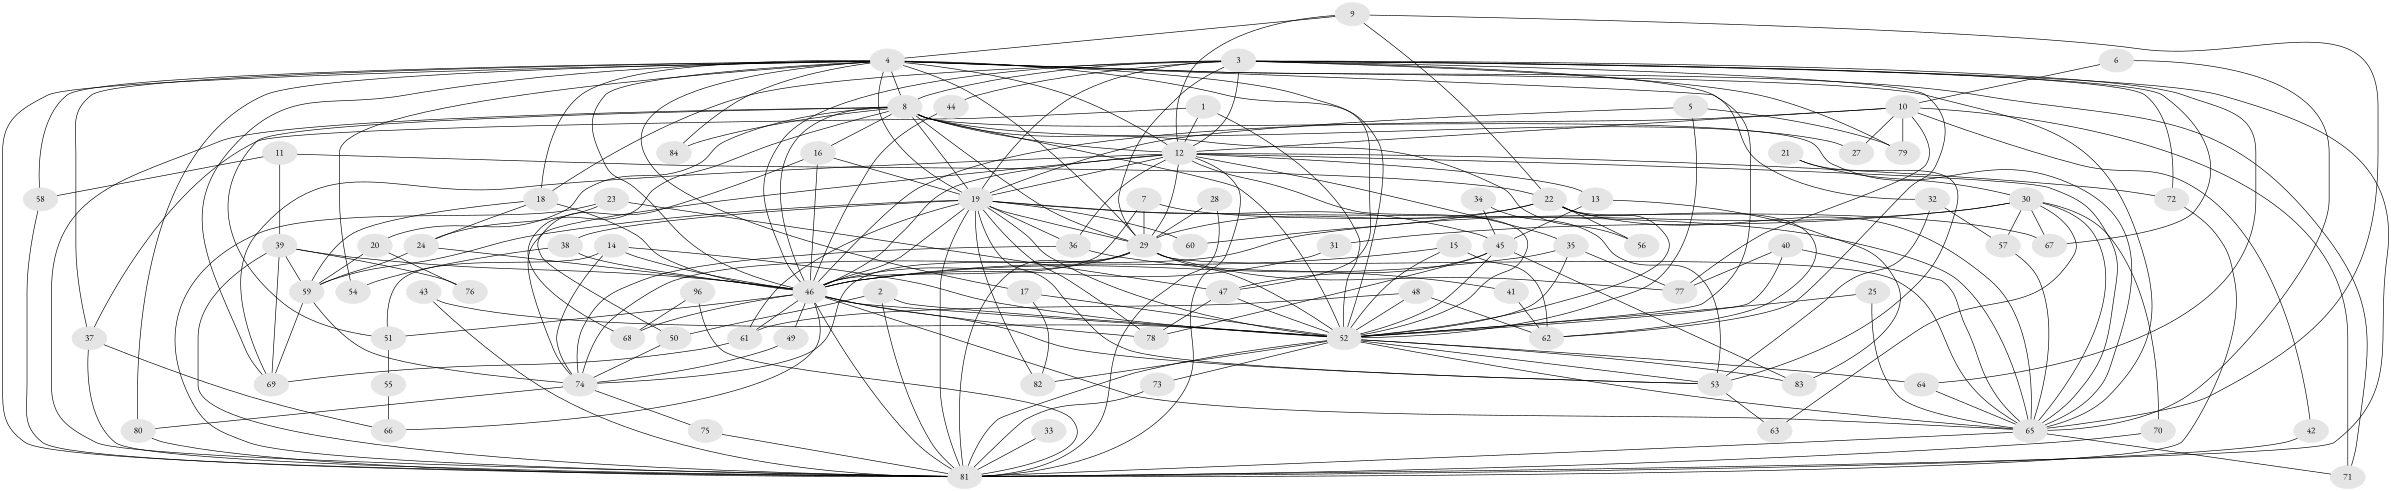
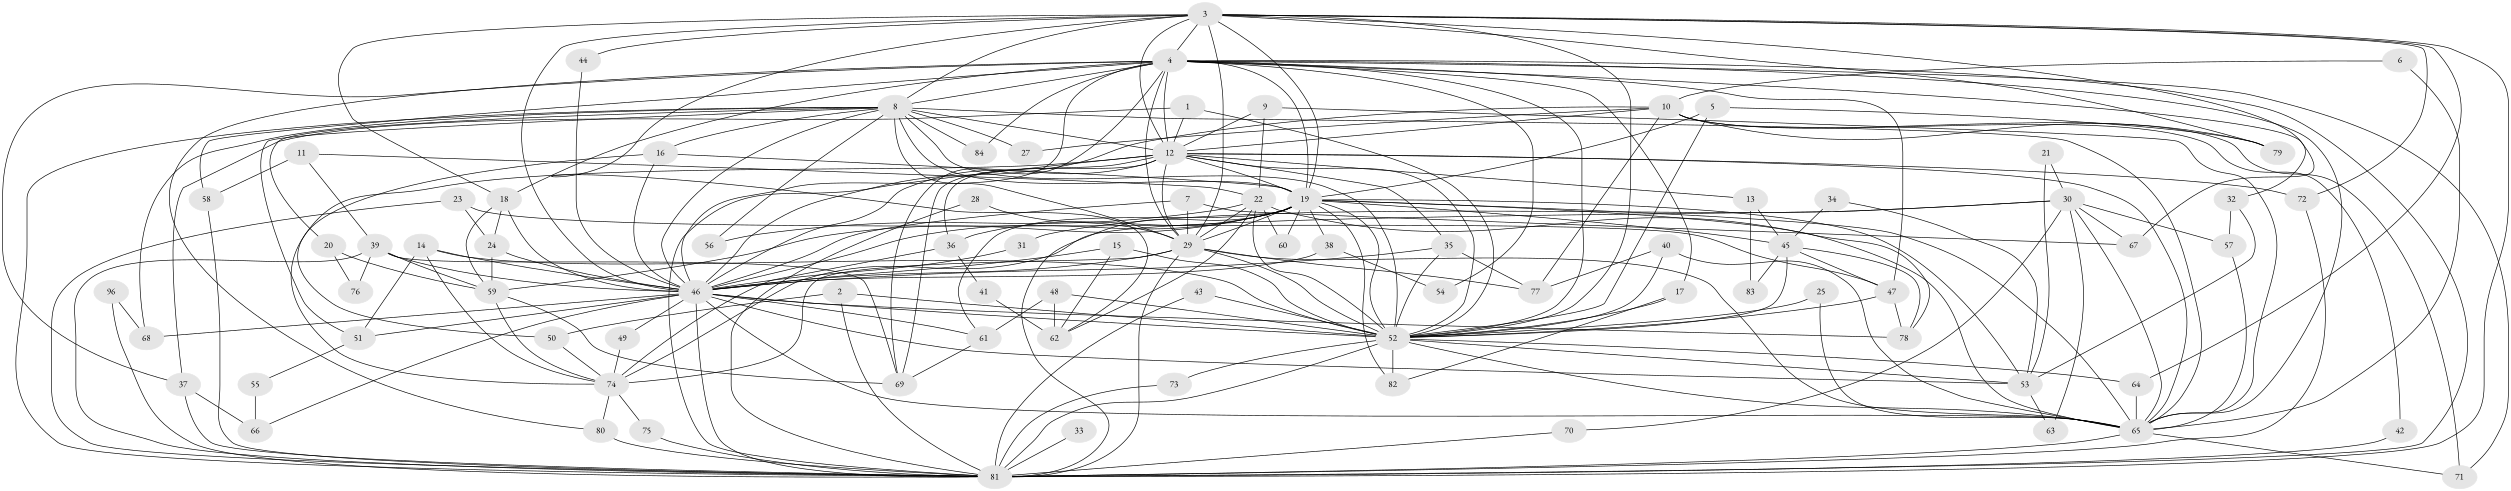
edge "9" -- "4": now "3" -- "4"
edge "52" -- "83": removed
